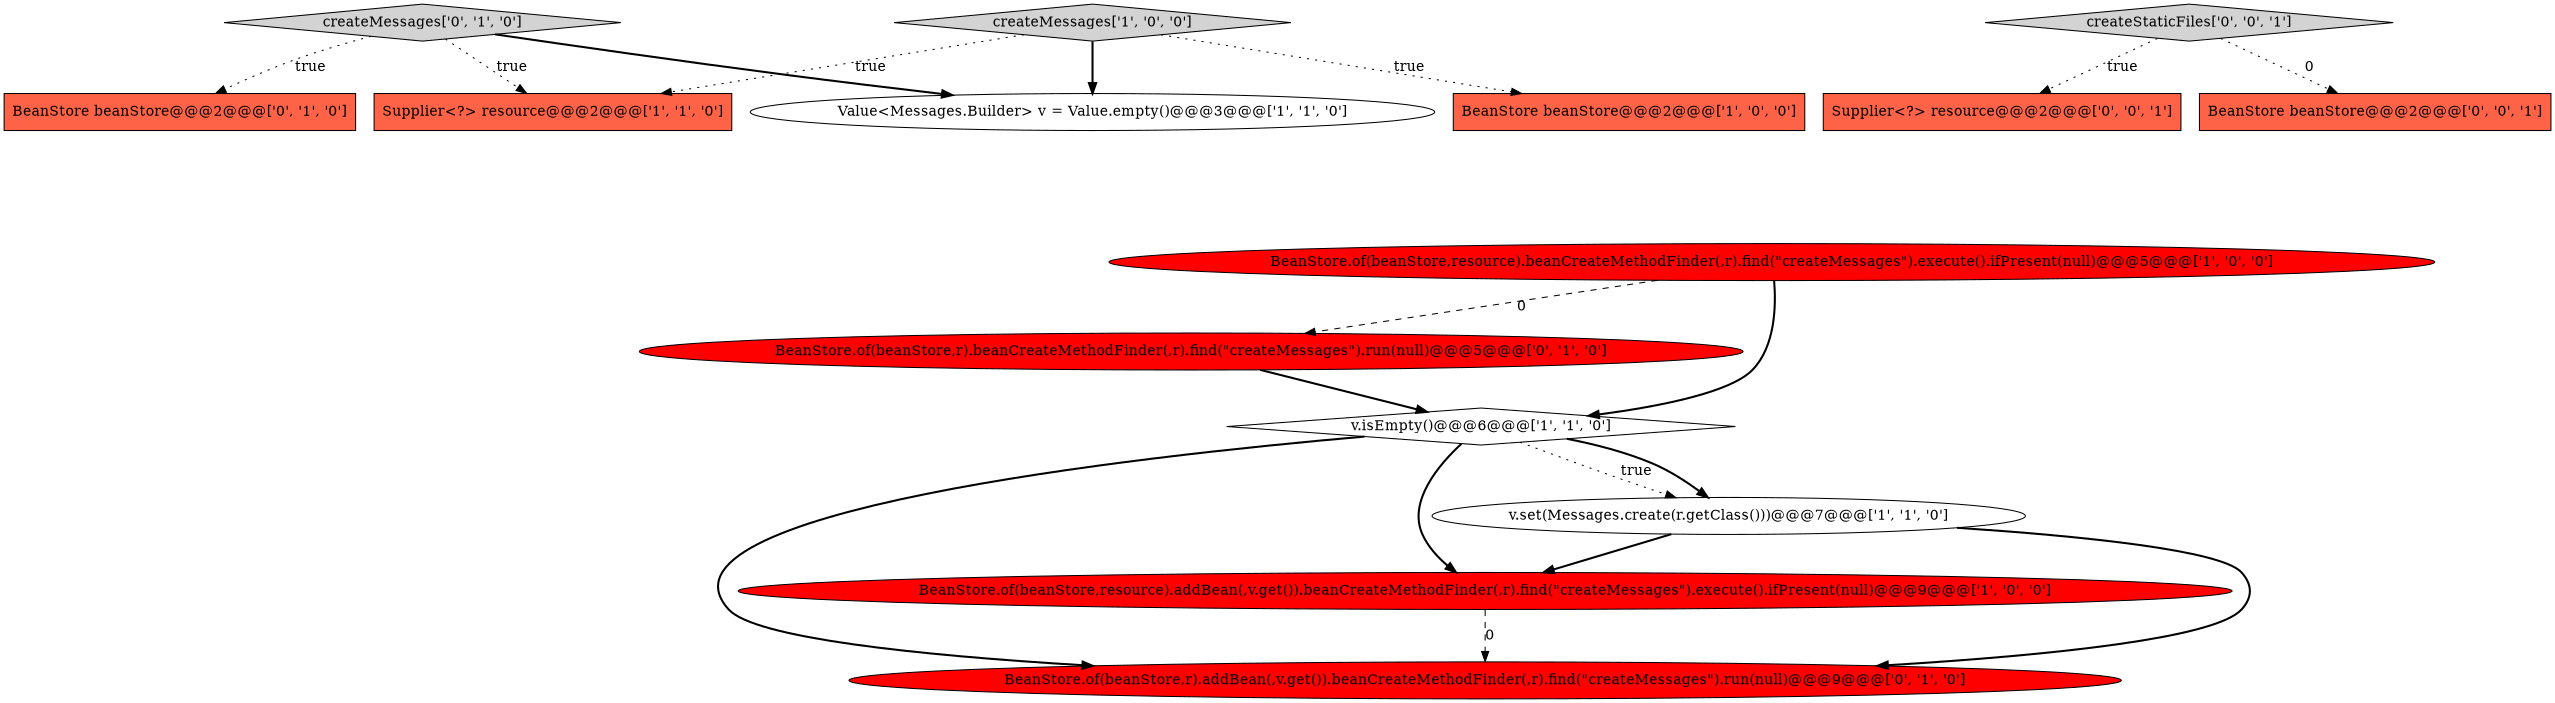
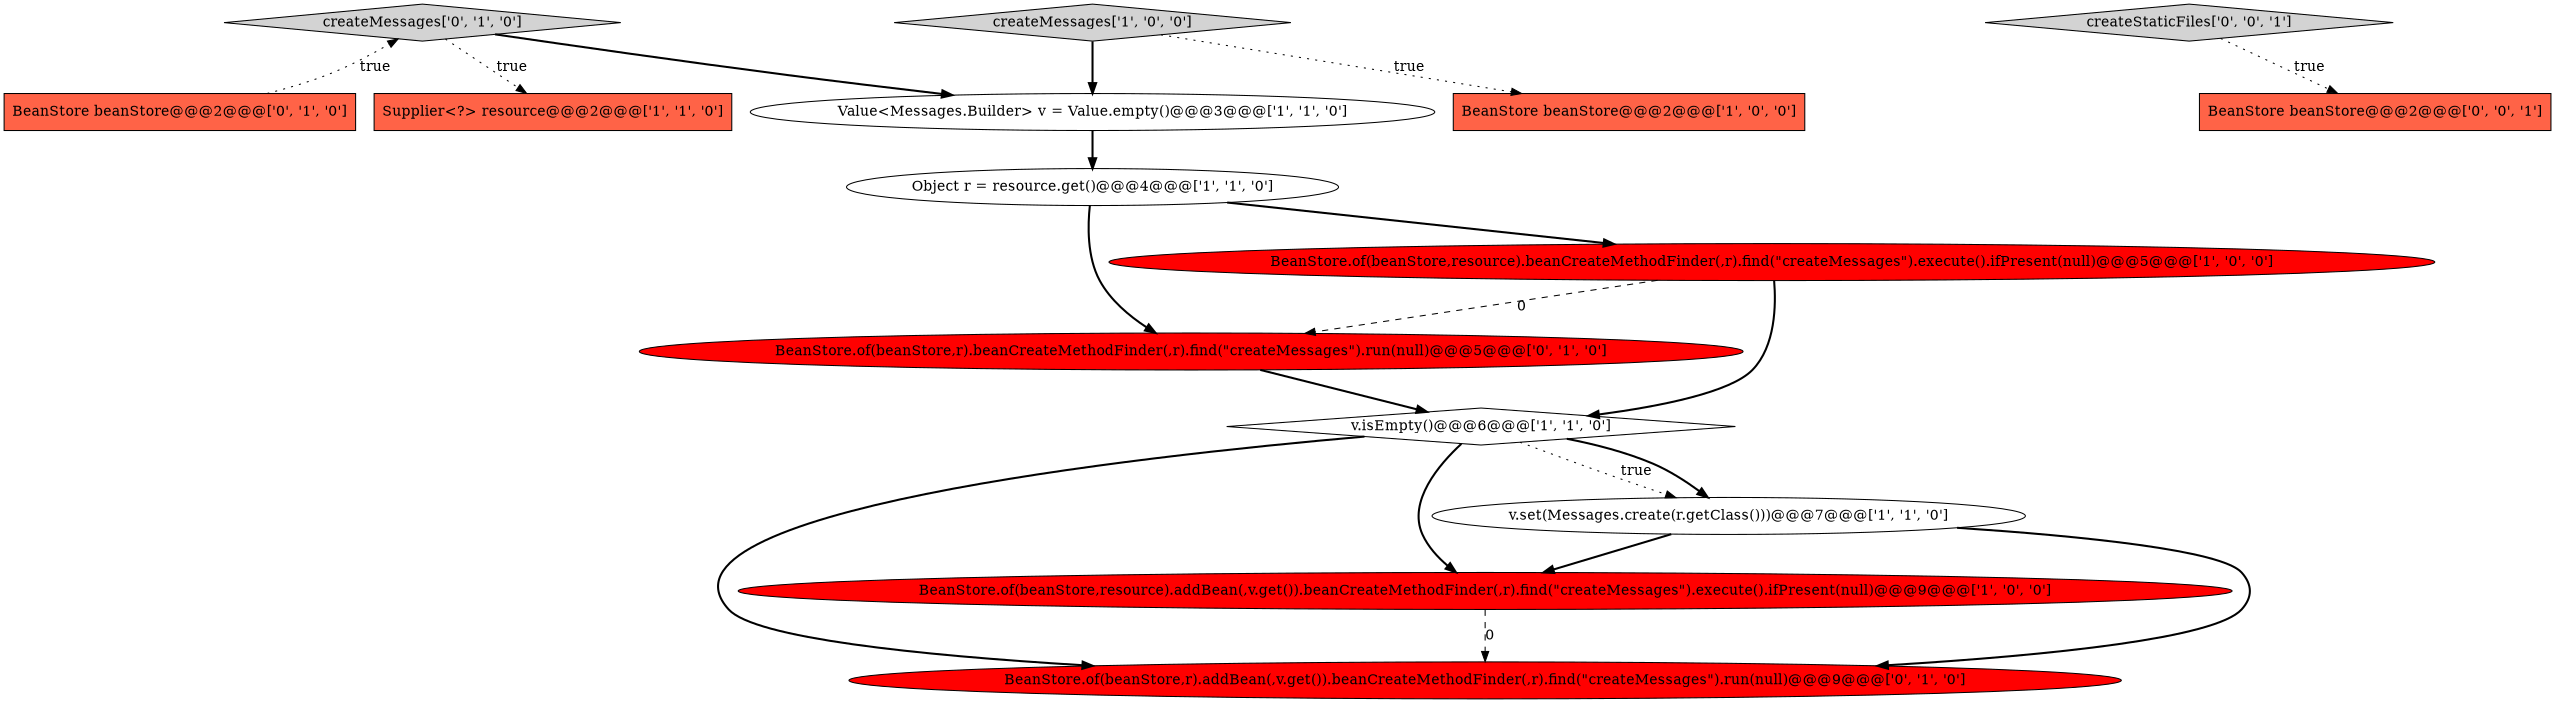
edge "createMessages['0', '1', '0']" -> "BeanStore beanStore@@@2@@@['0', '1', '0']": reversed
edge "createMessages['1', '0', '0']" -> "Supplier<?> resource@@@2@@@['1', '1', '0']": removed, label "true"
edge "createStaticFiles['0', '0', '1']" -> "BeanStore beanStore@@@2@@@['0', '0', '1']": label "0" -> "true"
node "Supplier<?> resource@@@2@@@['0', '0', '1']": removed
node "Object r = resource.get()@@@4@@@['1', '1', '0']": added
